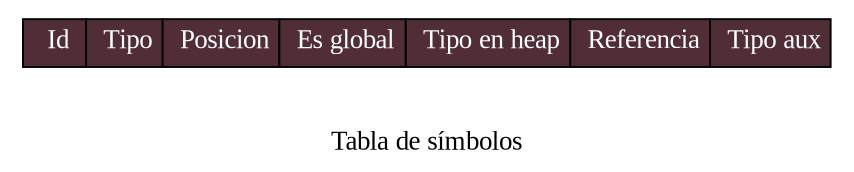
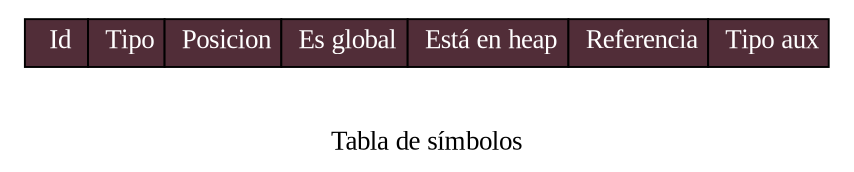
node "Id": text "Tipo en heap" -> "Está en heap"
